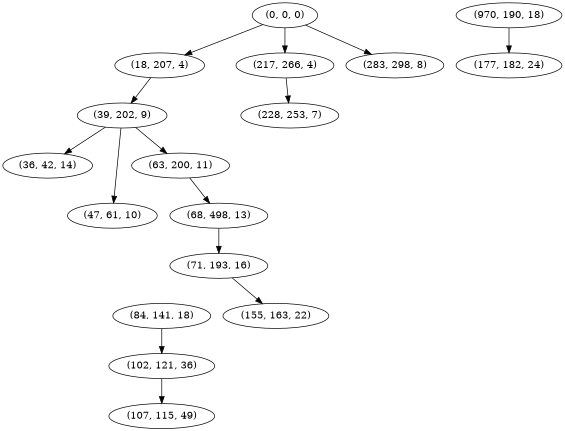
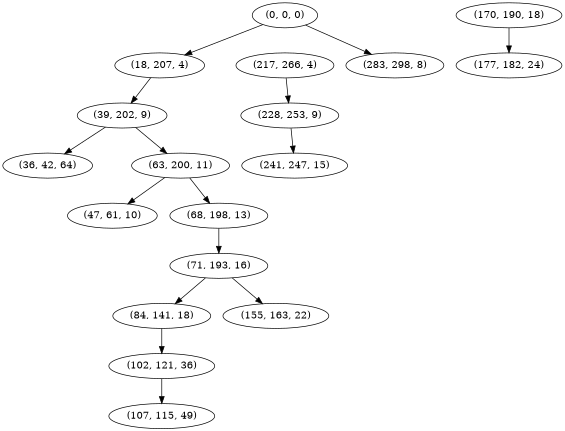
node "(970, 190, 18)": label "(970, 190, 18)" -> "(170, 190, 18)"
edge "(0, 0, 0)" -> "(217, 266, 4)": removed
node "(228, 253, 7)": label "(228, 253, 7)" -> "(228, 253, 9)"
edge "(39, 202, 9)" -> "(47, 61, 10)": now "(63, 200, 11)" -> "(47, 61, 10)"
node "(36, 42, 14)": label "(36, 42, 14)" -> "(36, 42, 64)"
node "(241, 247, 15)": added
node "(68, 498, 13)": label "(68, 498, 13)" -> "(68, 198, 13)"
edge "(71, 193, 16)" -> "(84, 141, 18)": added
